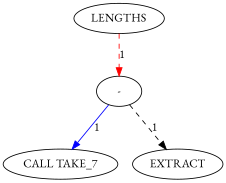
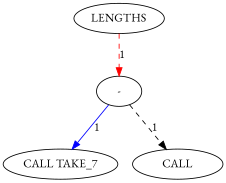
node "EXTRACT": label "EXTRACT" -> "CALL"
